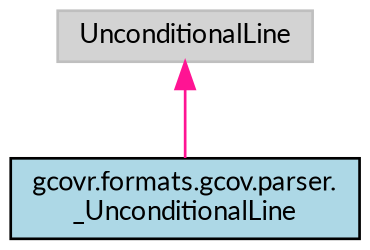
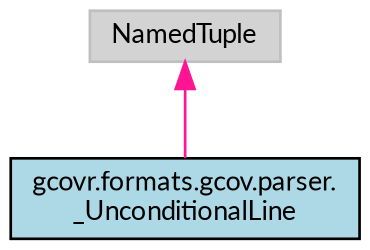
node "UnconditionalLine": label "UnconditionalLine" -> "NamedTuple"
